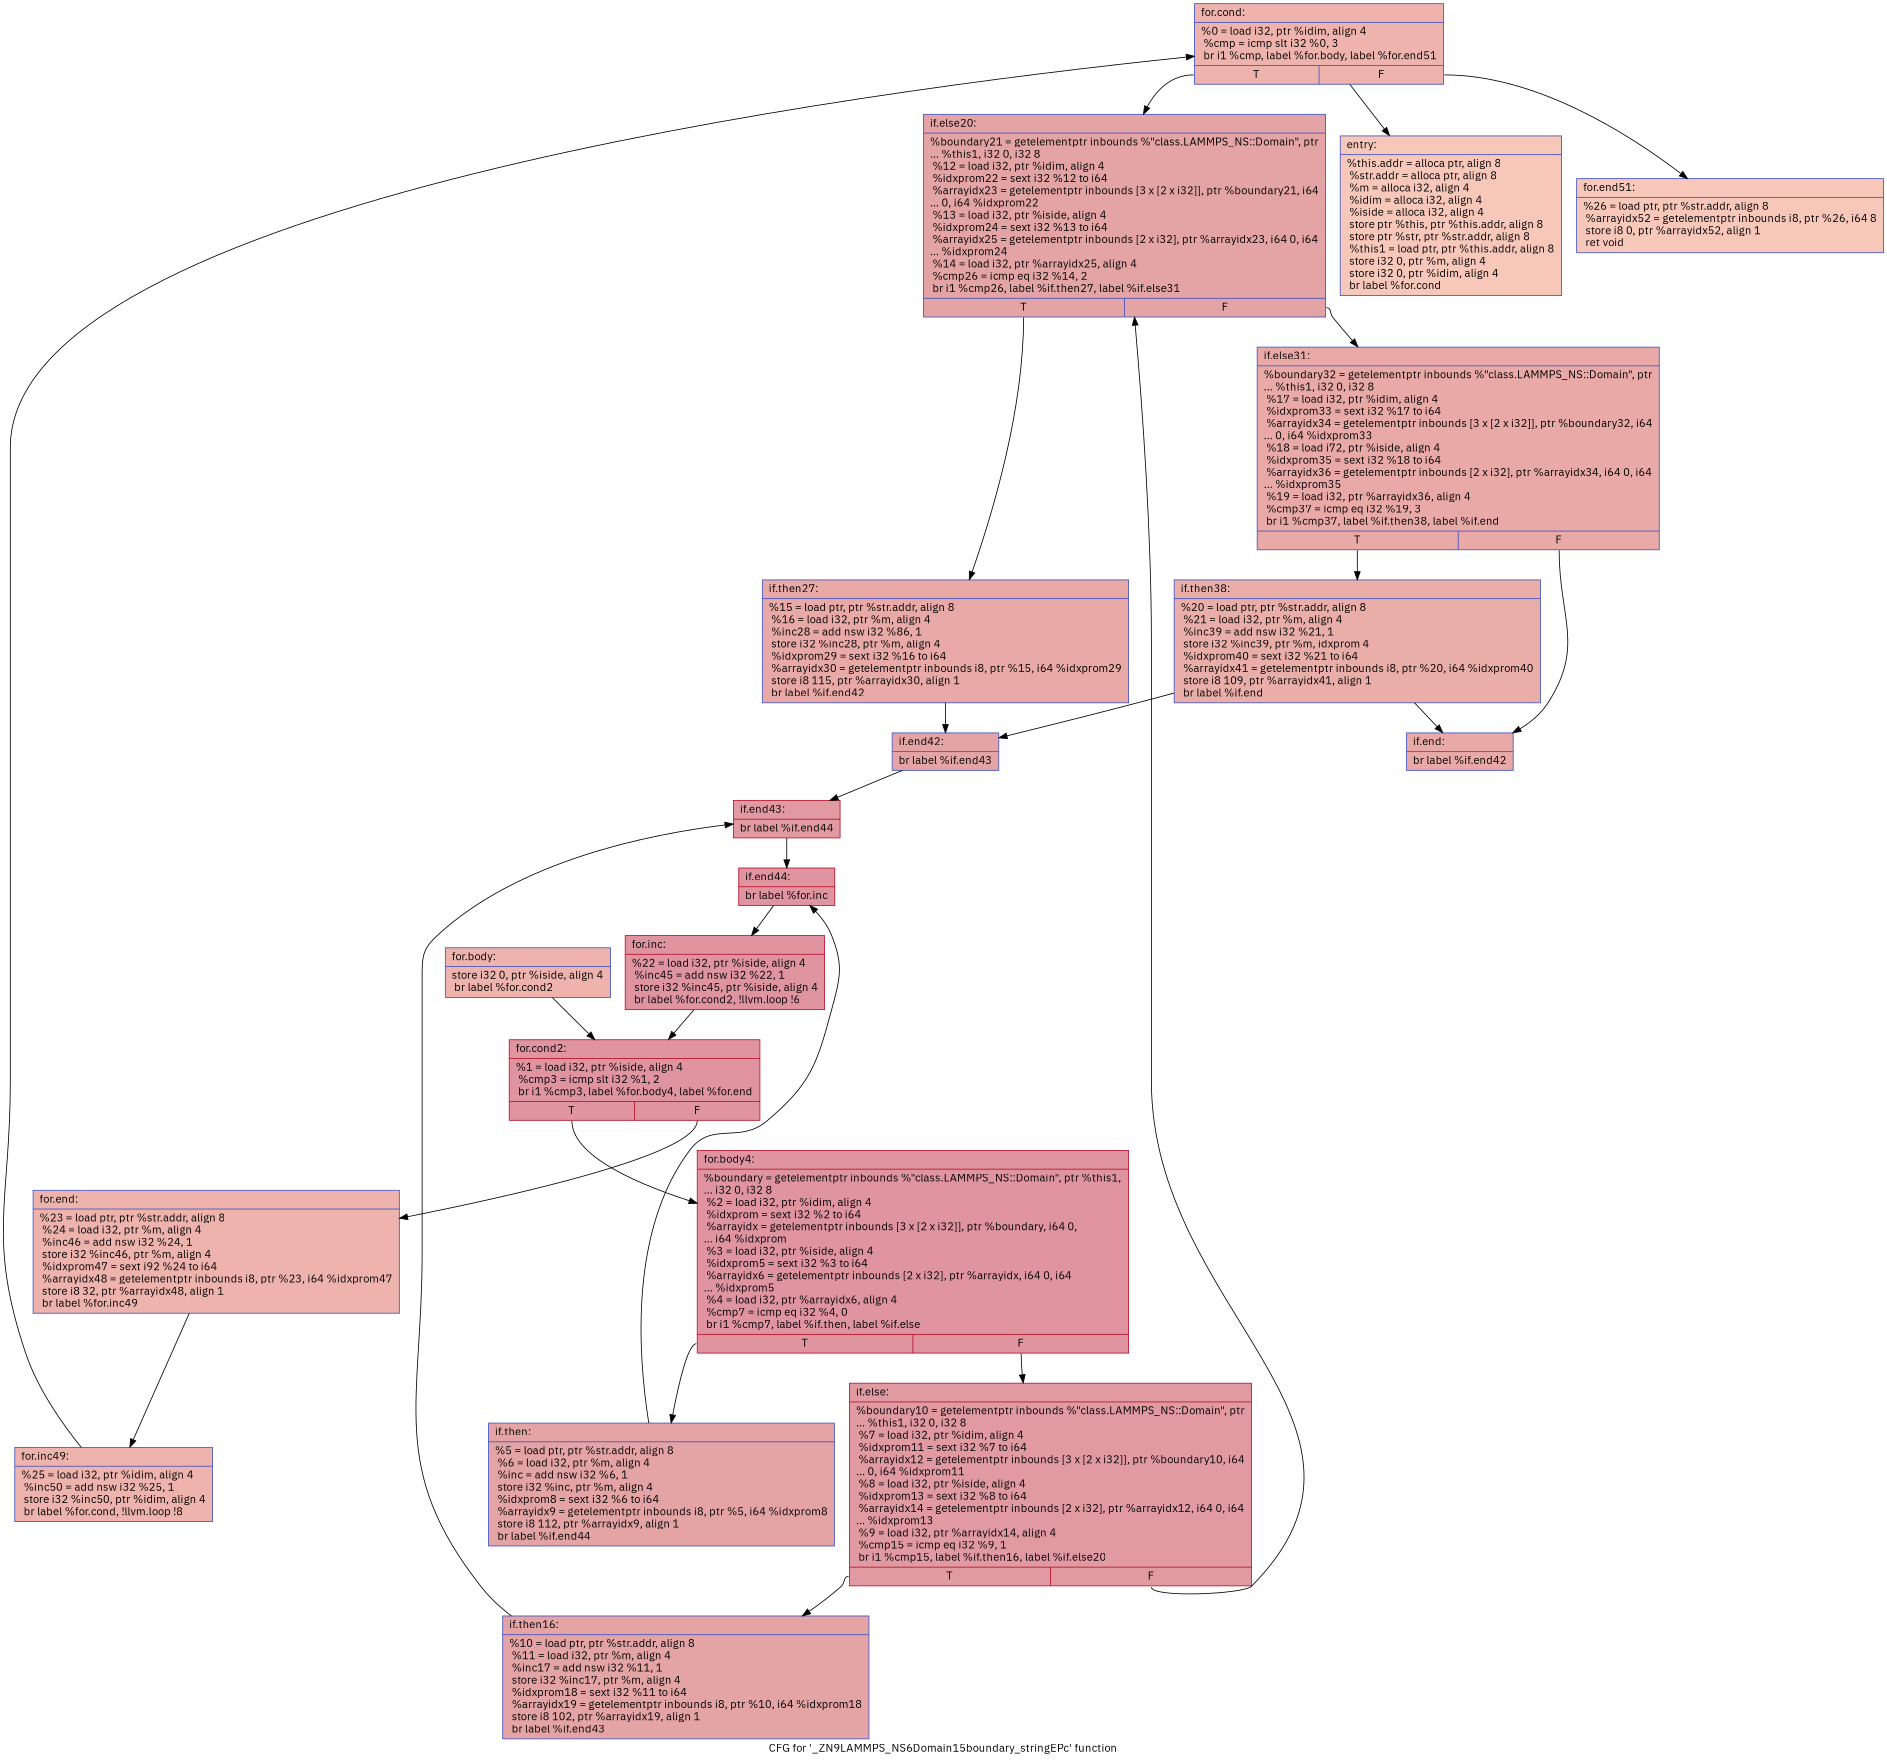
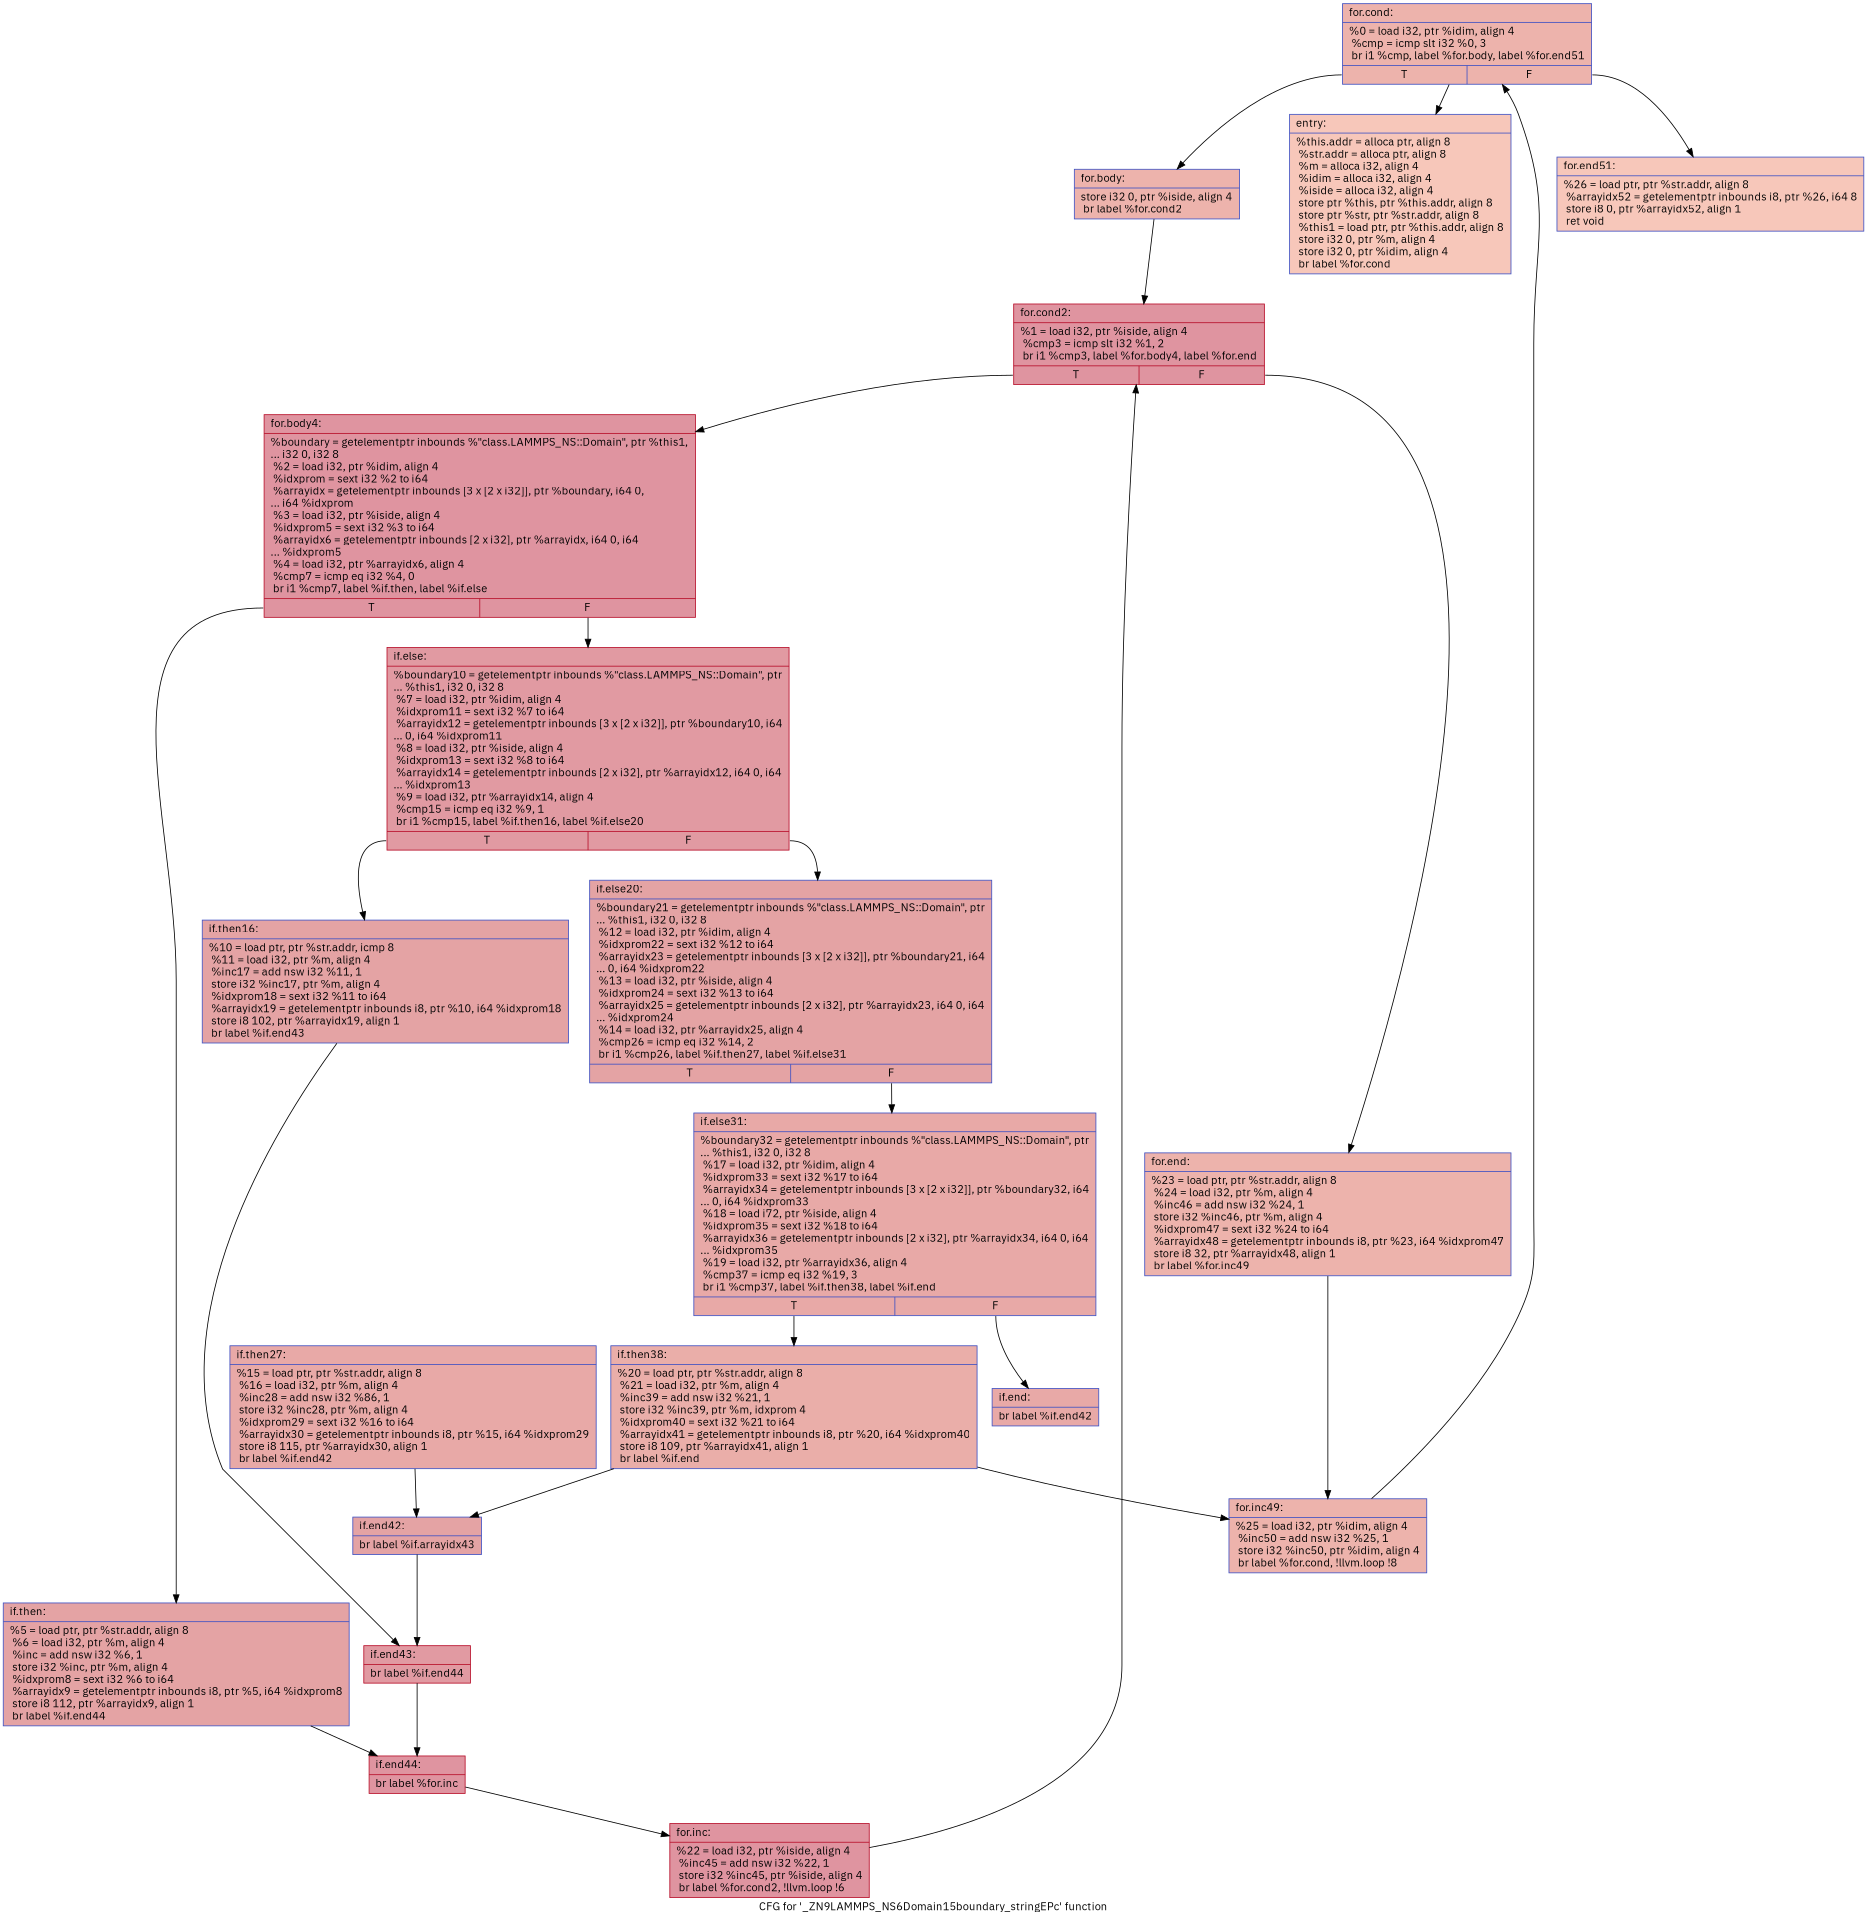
edge "for.cond:" -> "if.else20:": now "for.cond:" -> "for.body:"
edge "if.else20:" -> "if.then27:": removed
edge "if.then38:" -> "if.end:": now "if.then38:" -> "for.inc49:"
node "if.end42:": text "br label %if.end43" -> "br label %if.arrayidx43"
node "for.end:": text "%idxprom47 = sext i92 %24 to i64" -> "%idxprom47 = sext i32 %24 to i64"
node "if.then16:": text "%10 = load ptr, ptr %str.addr, align 8" -> "%10 = load ptr, ptr %str.addr, icmp 8"
